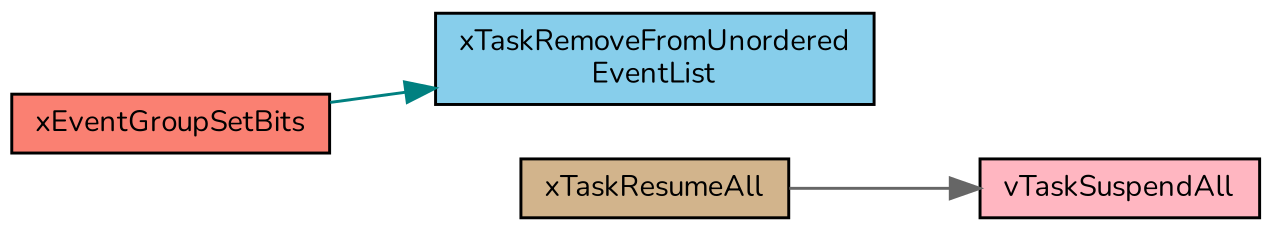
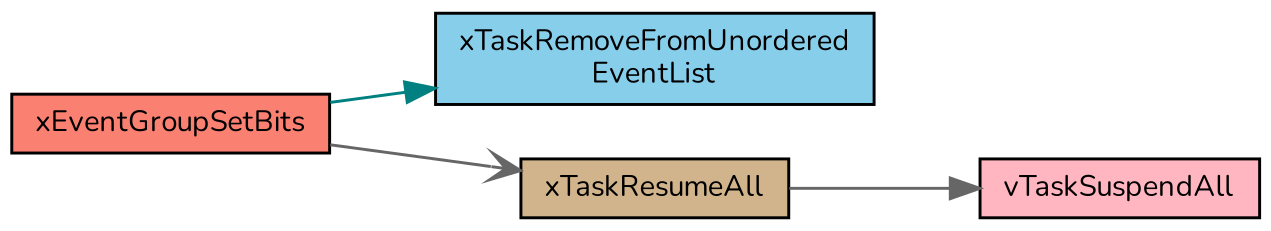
edge "xEventGroupSetBits" -> "xTaskResumeAll": added
